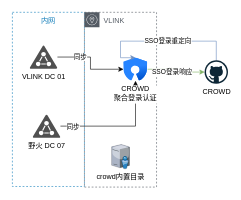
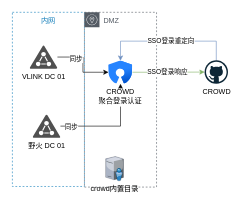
node "VLINK": label "VLINK" -> "DMZ"
node "CROWD 聚合登录认证": moved (135, 69) -> (120, 72)
node "野火 DC 07": label "野火 DC 07" -> "野火 DC 01"
node "crowd内置目录": moved (120, 156) -> (114, 168)
